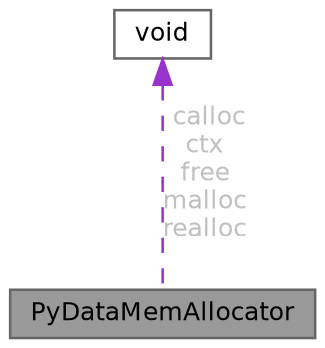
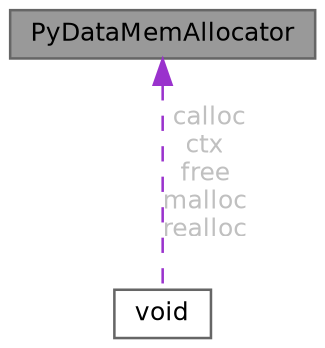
edge "PyDataMemAllocator" -> "void": reversed
